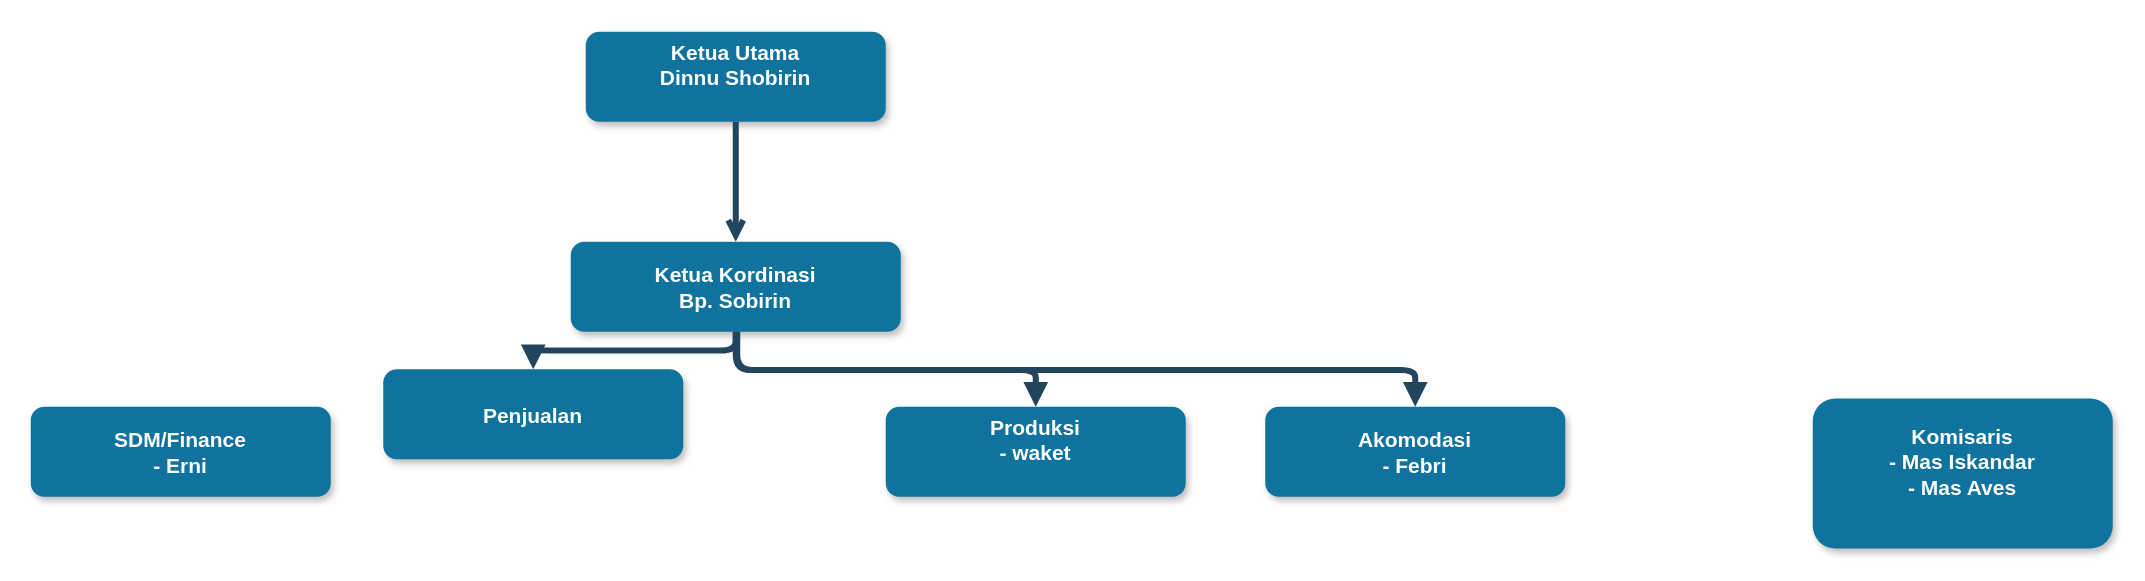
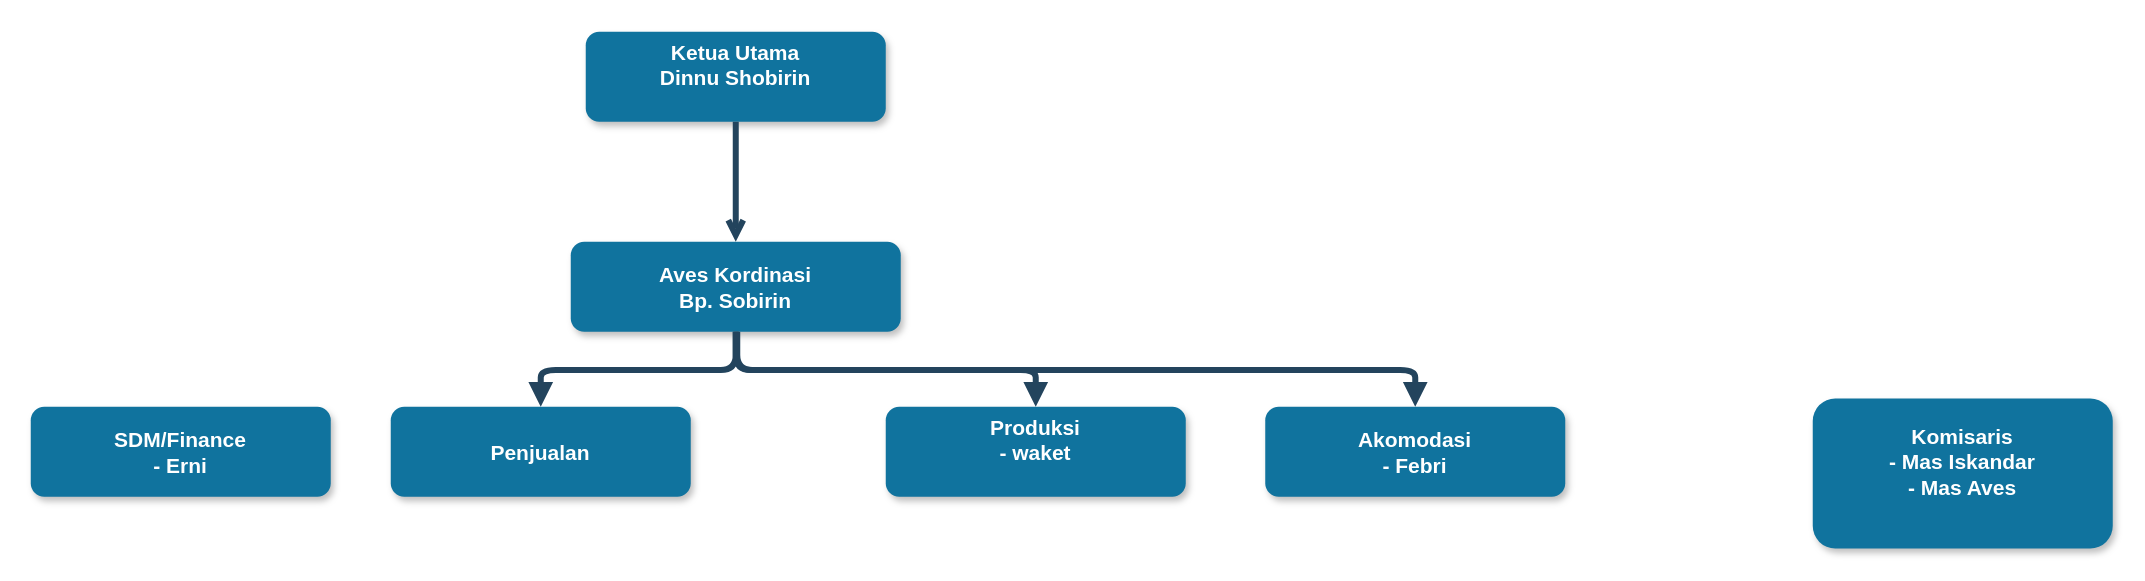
node "Ketua Kordinasi Bp. Sobirin": label "Ketua Kordinasi Bp. Sobirin" -> "Aves Kordinasi Bp. Sobirin"
node "Penjualan": moved (533, 414) -> (541, 452)
